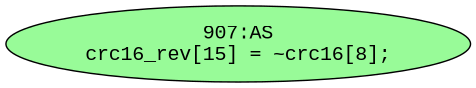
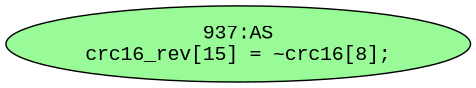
node "907:AS crc16_rev[15] = ~crc16[8];": label "907:AS crc16_rev[15] = ~crc16[8];" -> "937:AS crc16_rev[15] = ~crc16[8];"
